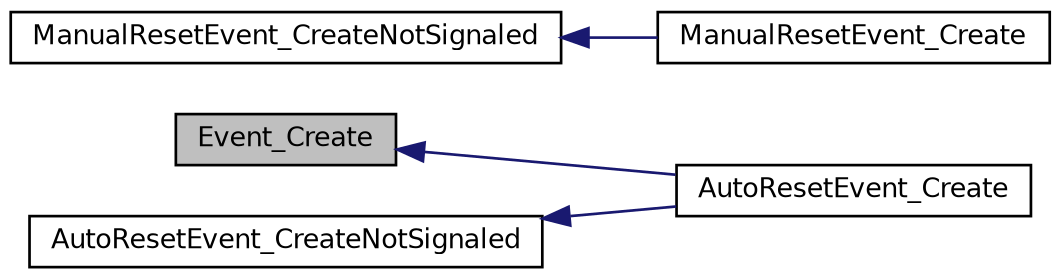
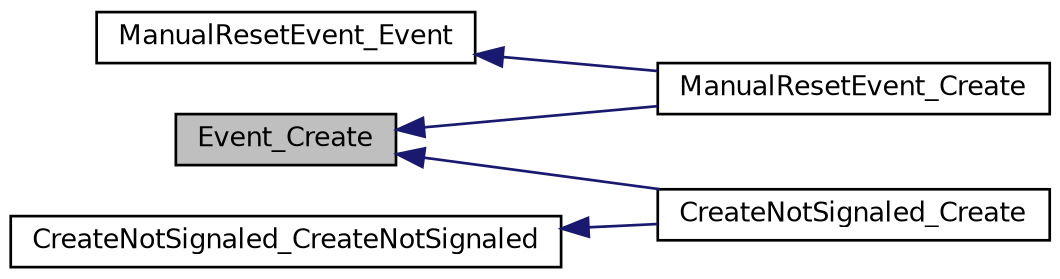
node "ManualResetEvent_CreateNotSignaled": label "ManualResetEvent_CreateNotSignaled" -> "ManualResetEvent_Event"
edge "ManualResetEvent_Create" -> "Event_Create": added
node "AutoResetEvent_Create": label "AutoResetEvent_Create" -> "CreateNotSignaled_Create"
node "AutoResetEvent_CreateNotSignaled": label "AutoResetEvent_CreateNotSignaled" -> "CreateNotSignaled_CreateNotSignaled"
